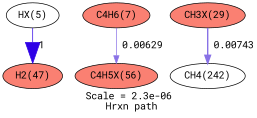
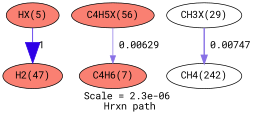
node "HX(5)": fillcolor white -> salmon
node "CH3X(29)": fillcolor salmon -> white
edge "C4H6(7)" -> "C4H5X(56)": reversed
edge "CH3X(29)" -> "CH4(242)": label " 0.00743" -> " 0.00747"
